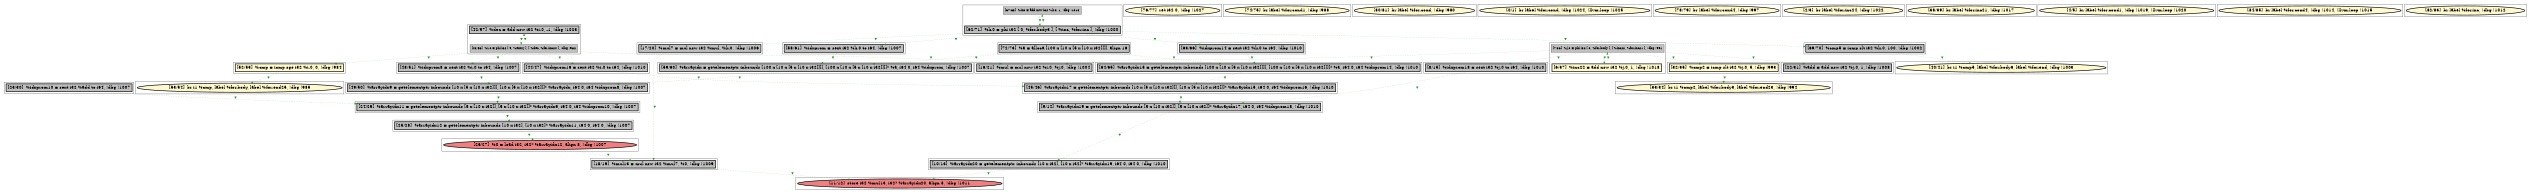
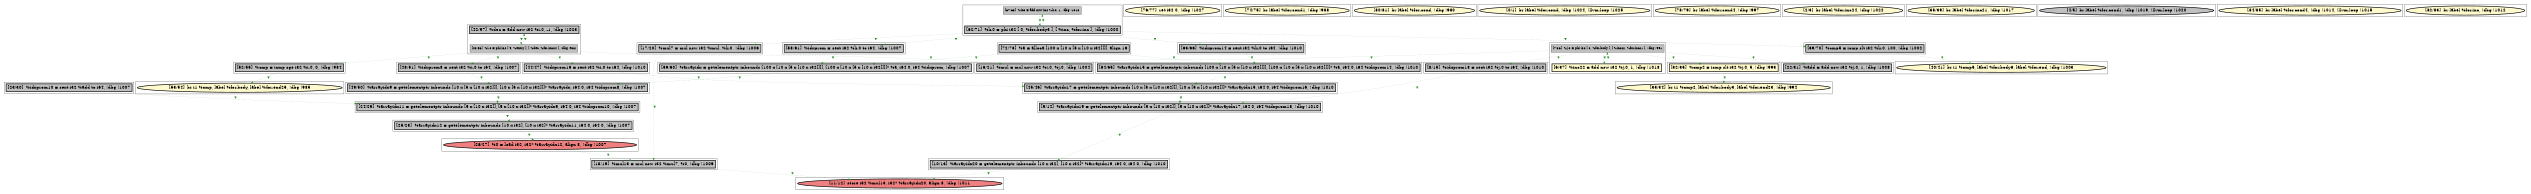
node "[4/5]  br label %for.cond1, !dbg !1019, !llvm.loop !1020": fillcolor lemonchiffon -> grey
node "[52/55]  %cmp = icmp sge i32 %i.0, 0, !dbg !984": fillcolor lemonchiffon -> grey
